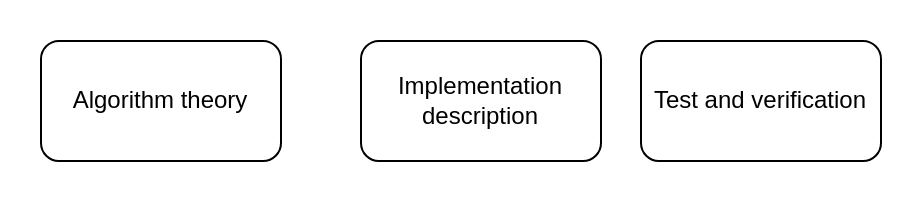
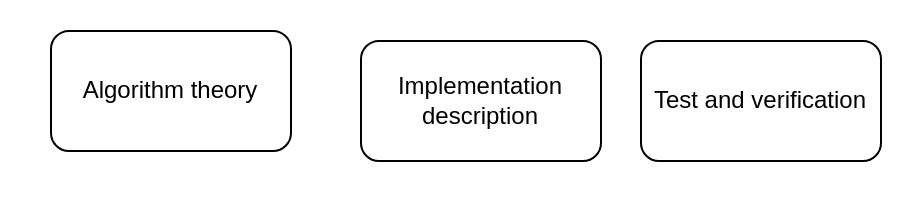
node "Algorithm theory": moved (161, 101) -> (171, 91)
